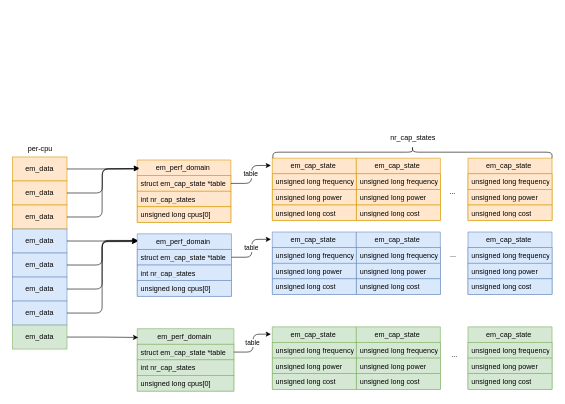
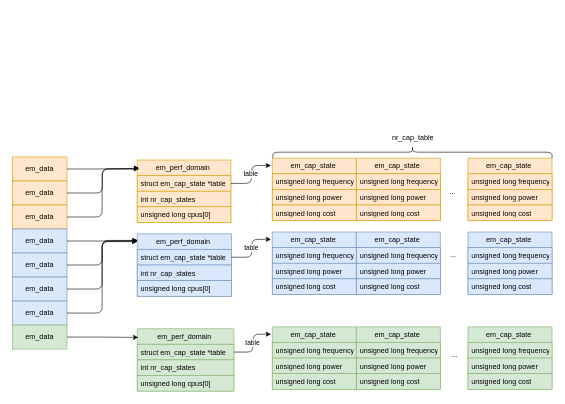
node "nr_cap_states": label "nr_cap_states" -> "nr_cap_table"
node "per-cpu": removed
